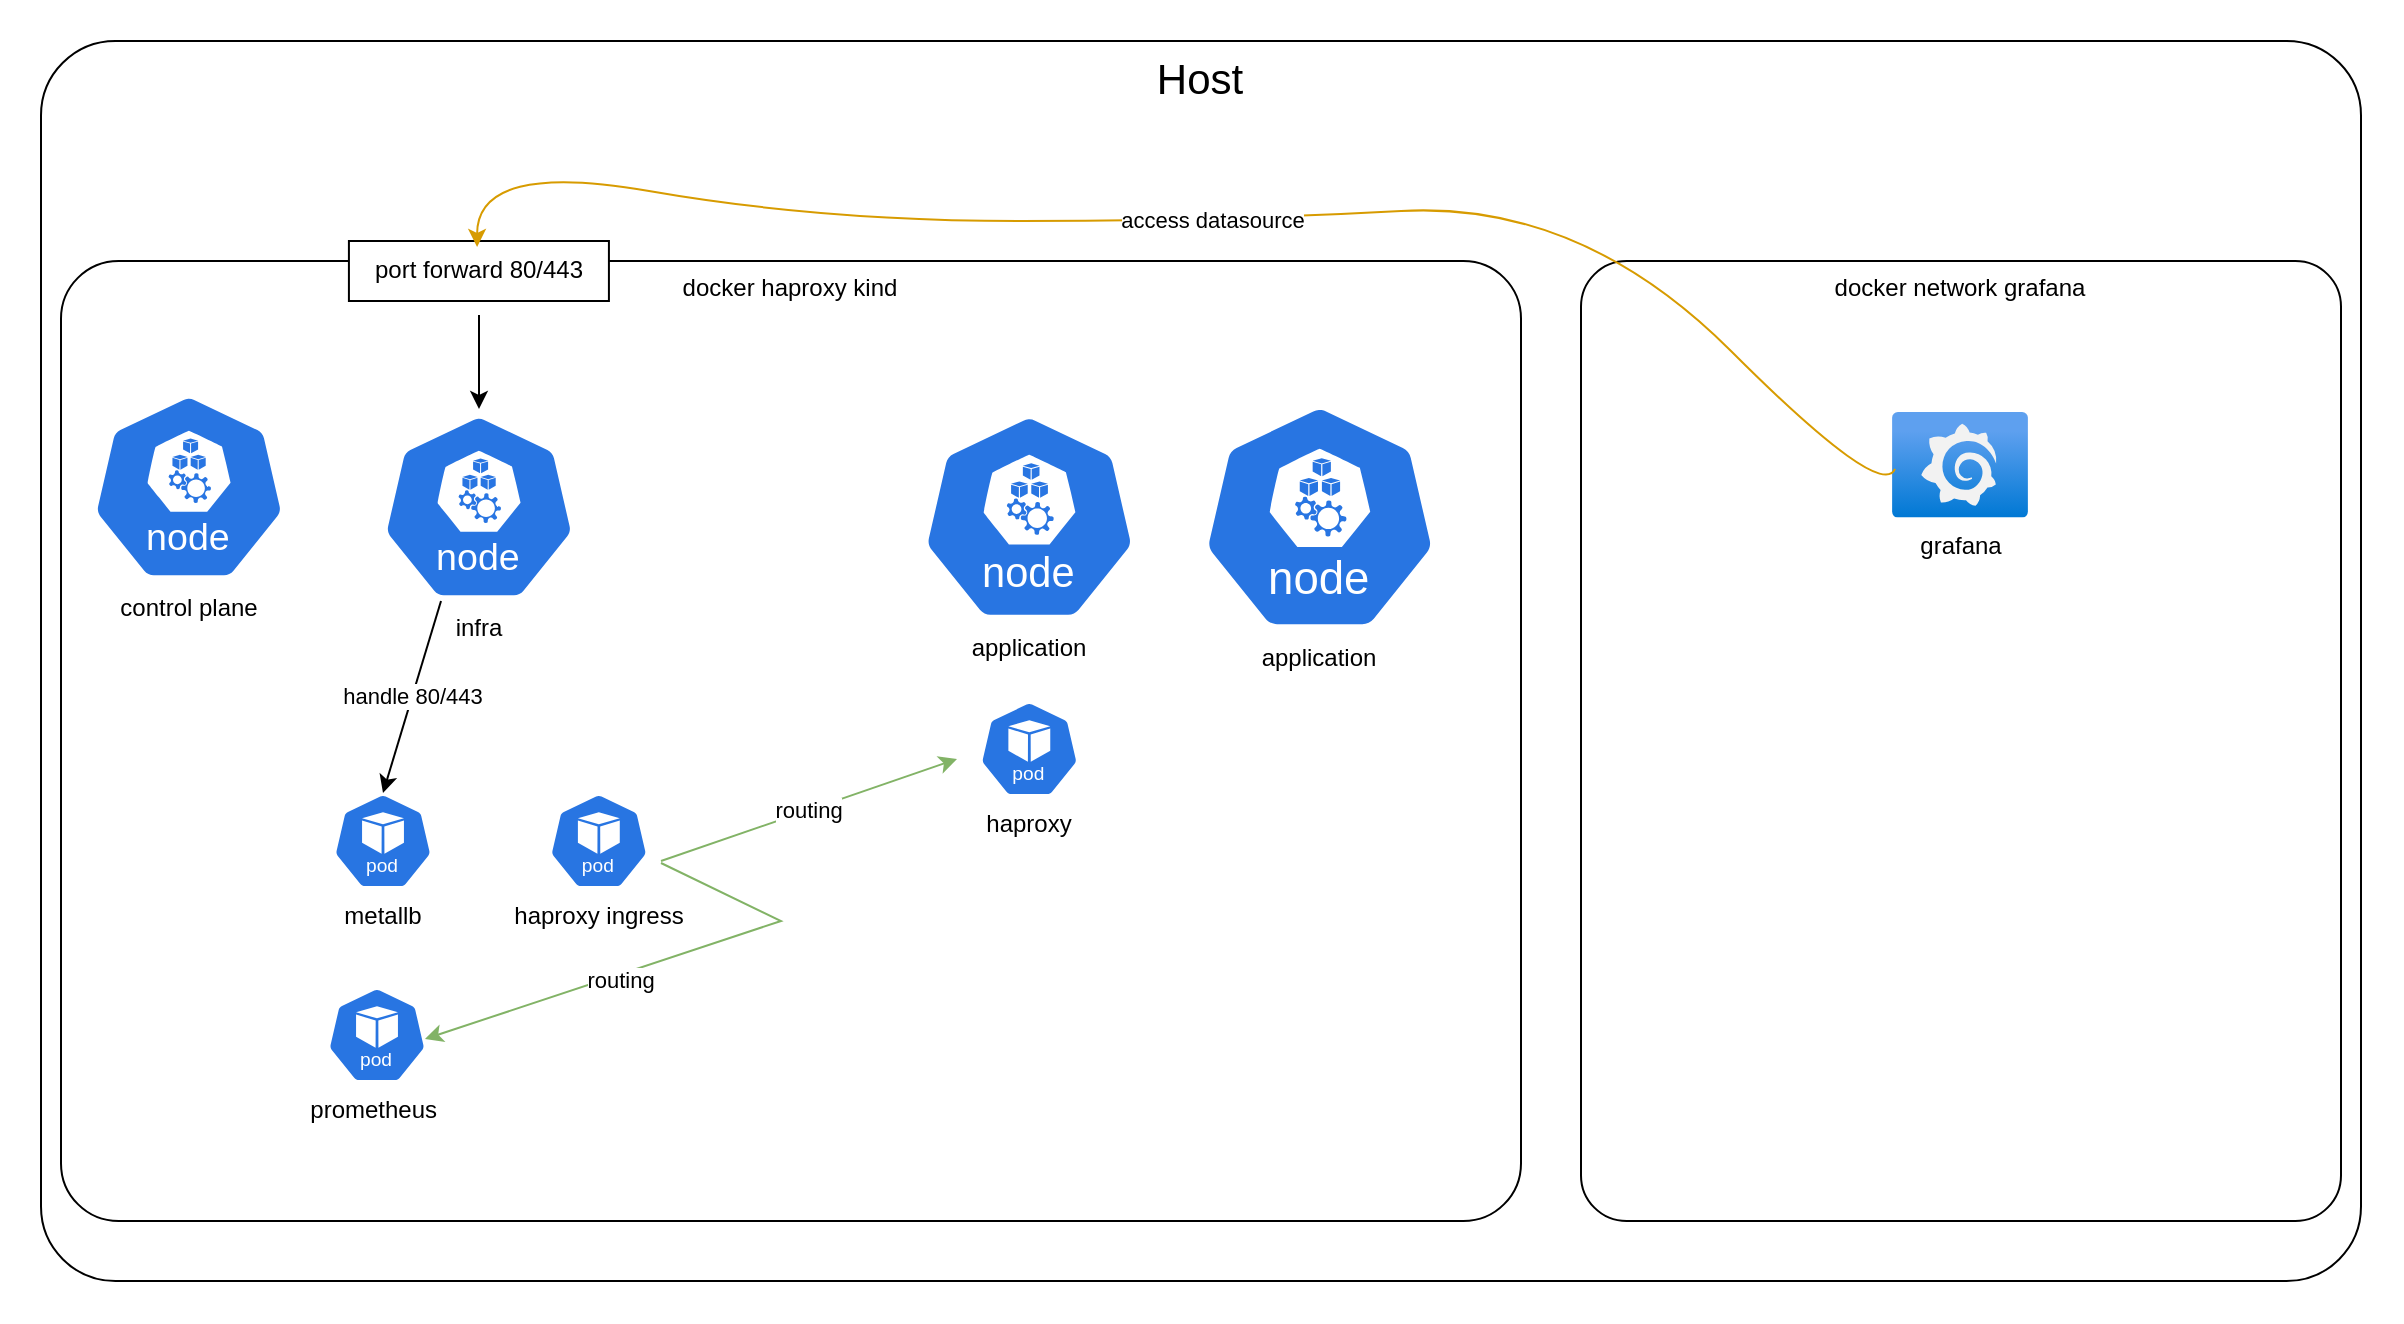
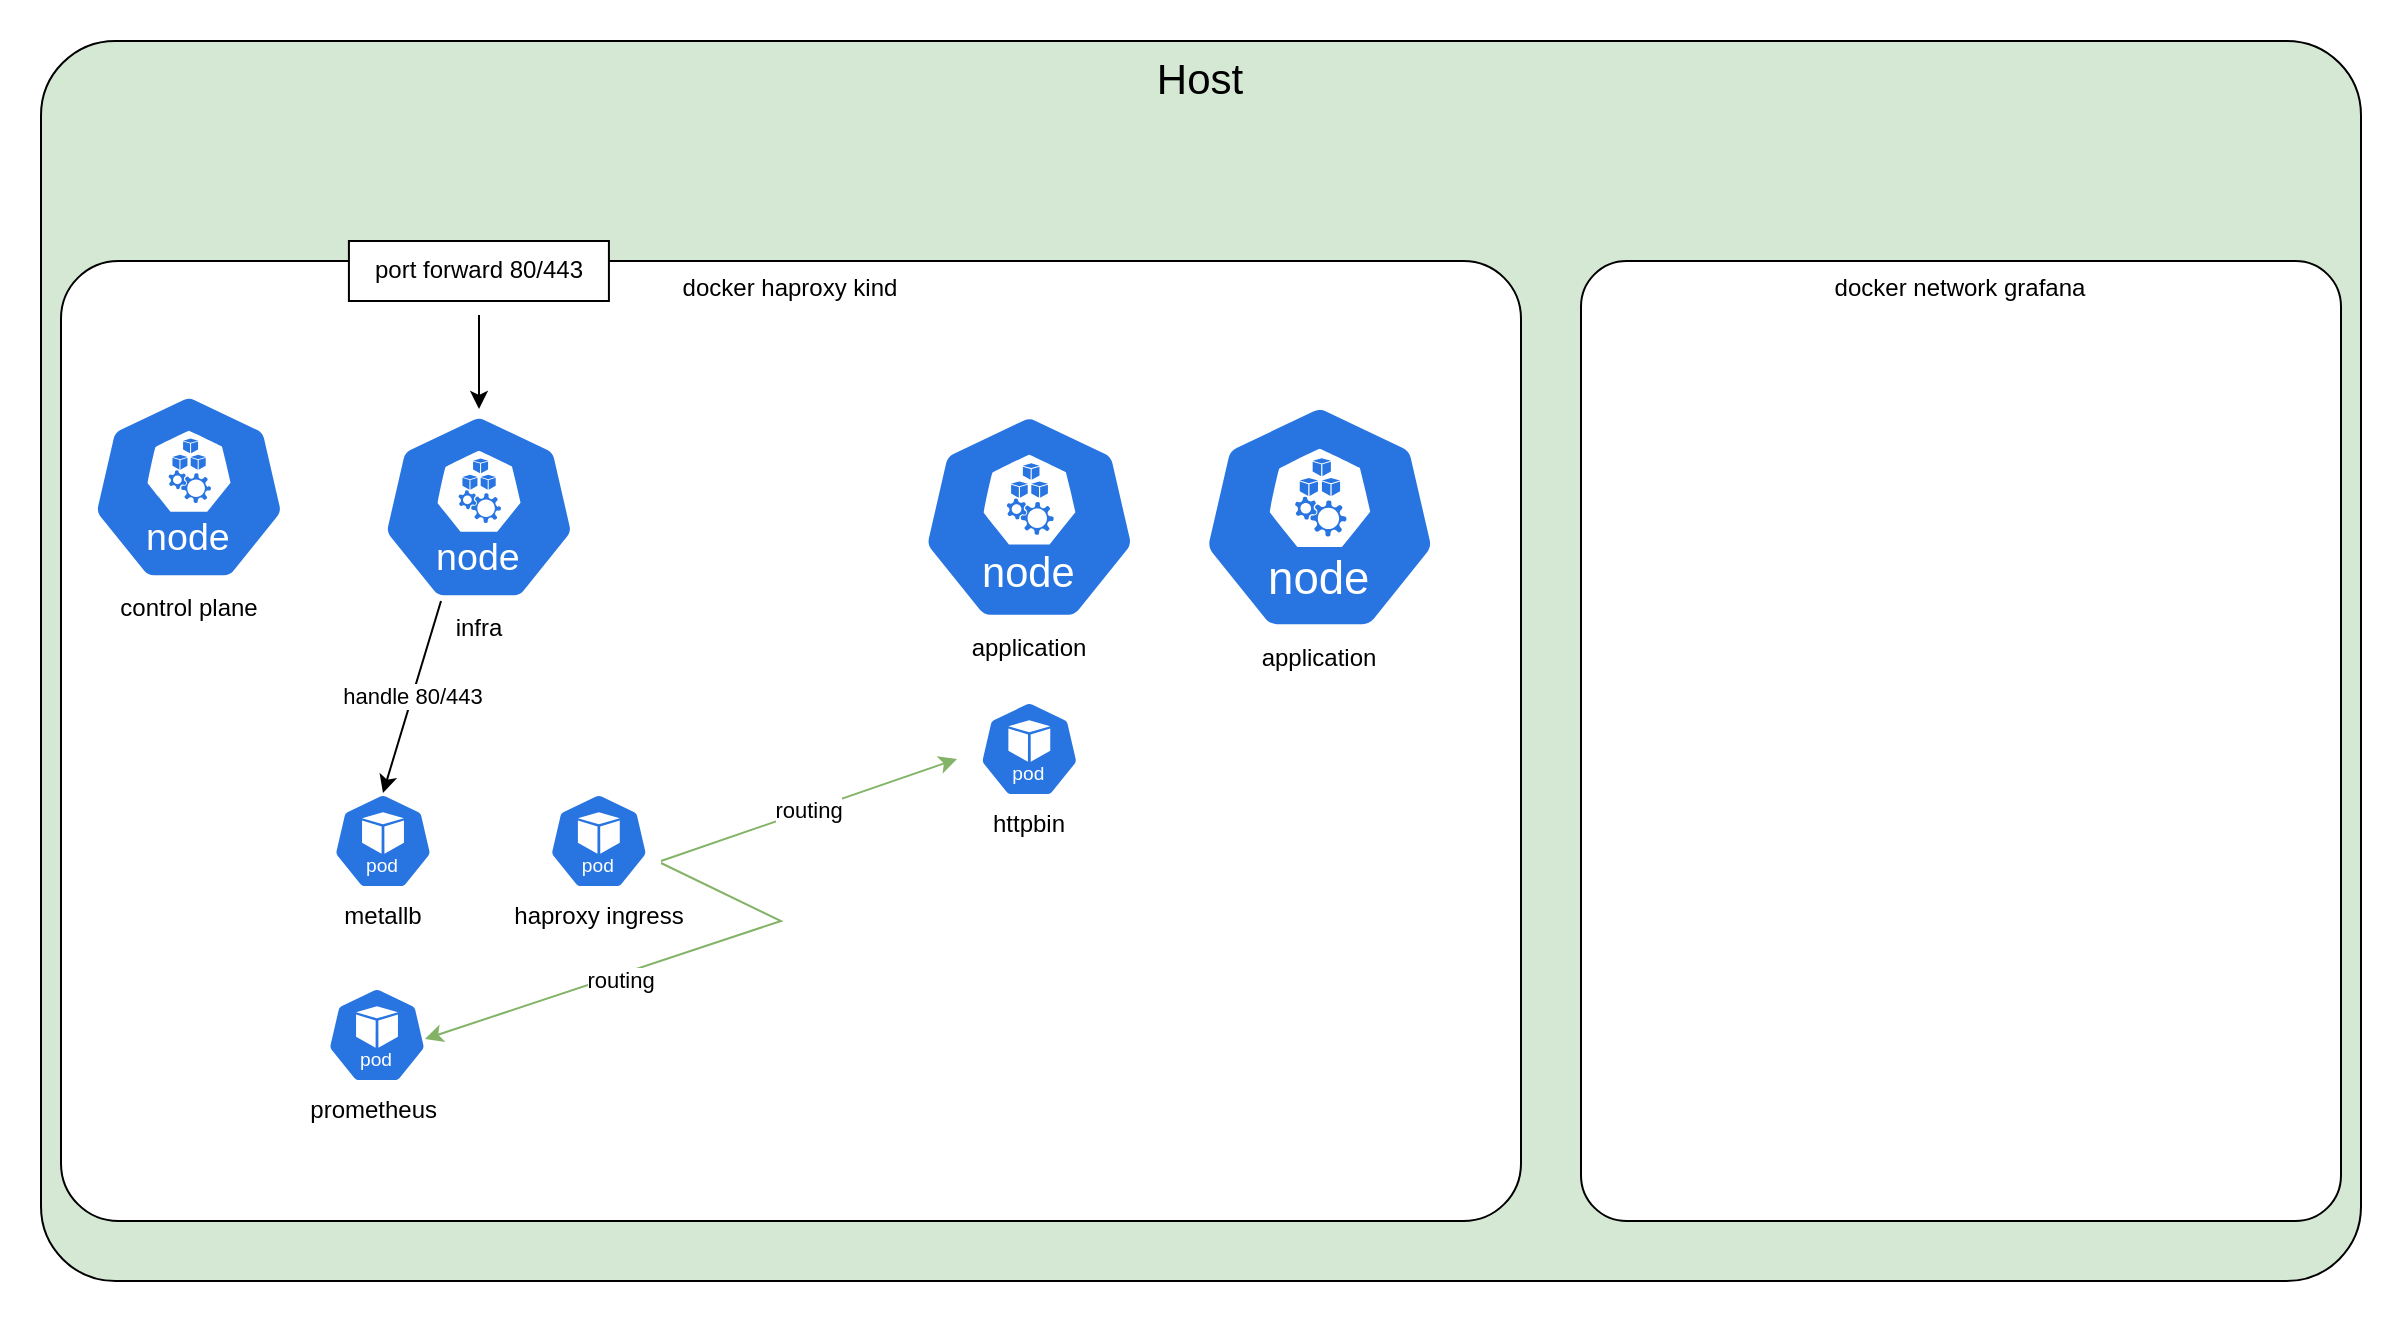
node "Host": fillcolor #ffffff -> #d5e8d4
edge "grafana" -> "port forward 80/443": removed, label "access datasource"
node "grafana": removed
node "haproxy": label "haproxy" -> "httpbin"
